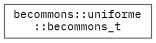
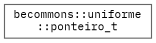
node "becommons::uniforme ::becommons_t": label "becommons::uniforme ::becommons_t" -> "becommons::uniforme ::ponteiro_t"
